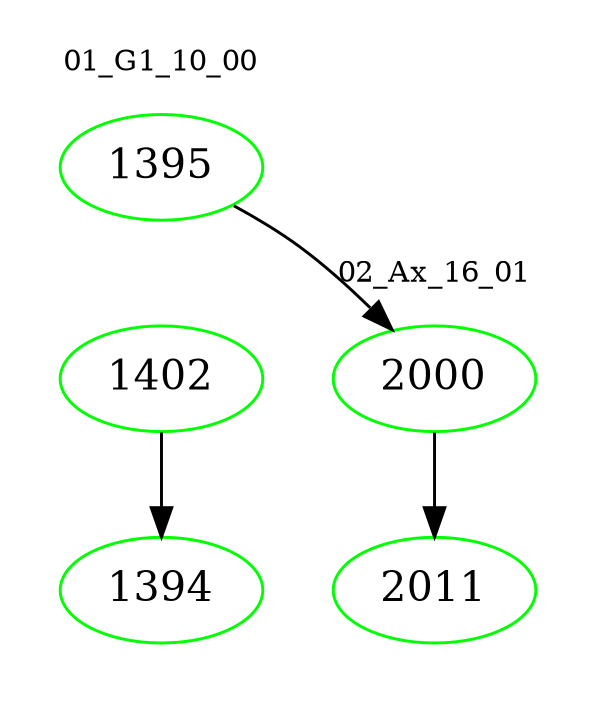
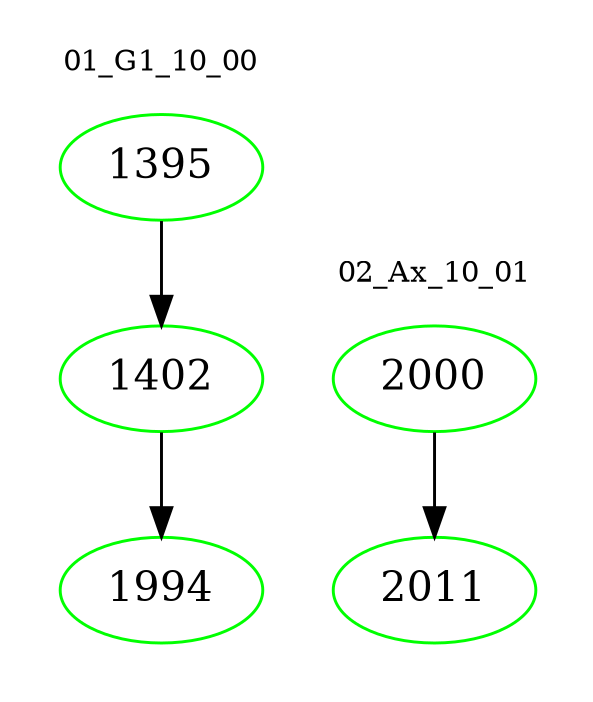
edge "1395" -> "2000": now "1395" -> "1402"
cluster "02_Ax_16_01": label "02_Ax_16_01" -> "02_Ax_10_01"
node "1394": label "1394" -> "1994"
